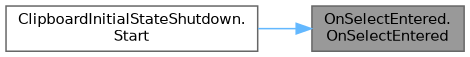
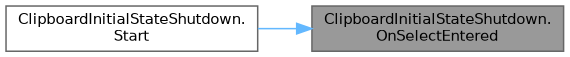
node "OnSelectEntered. OnSelectEntered": label "OnSelectEntered. OnSelectEntered" -> "ClipboardInitialStateShutdown. OnSelectEntered"
